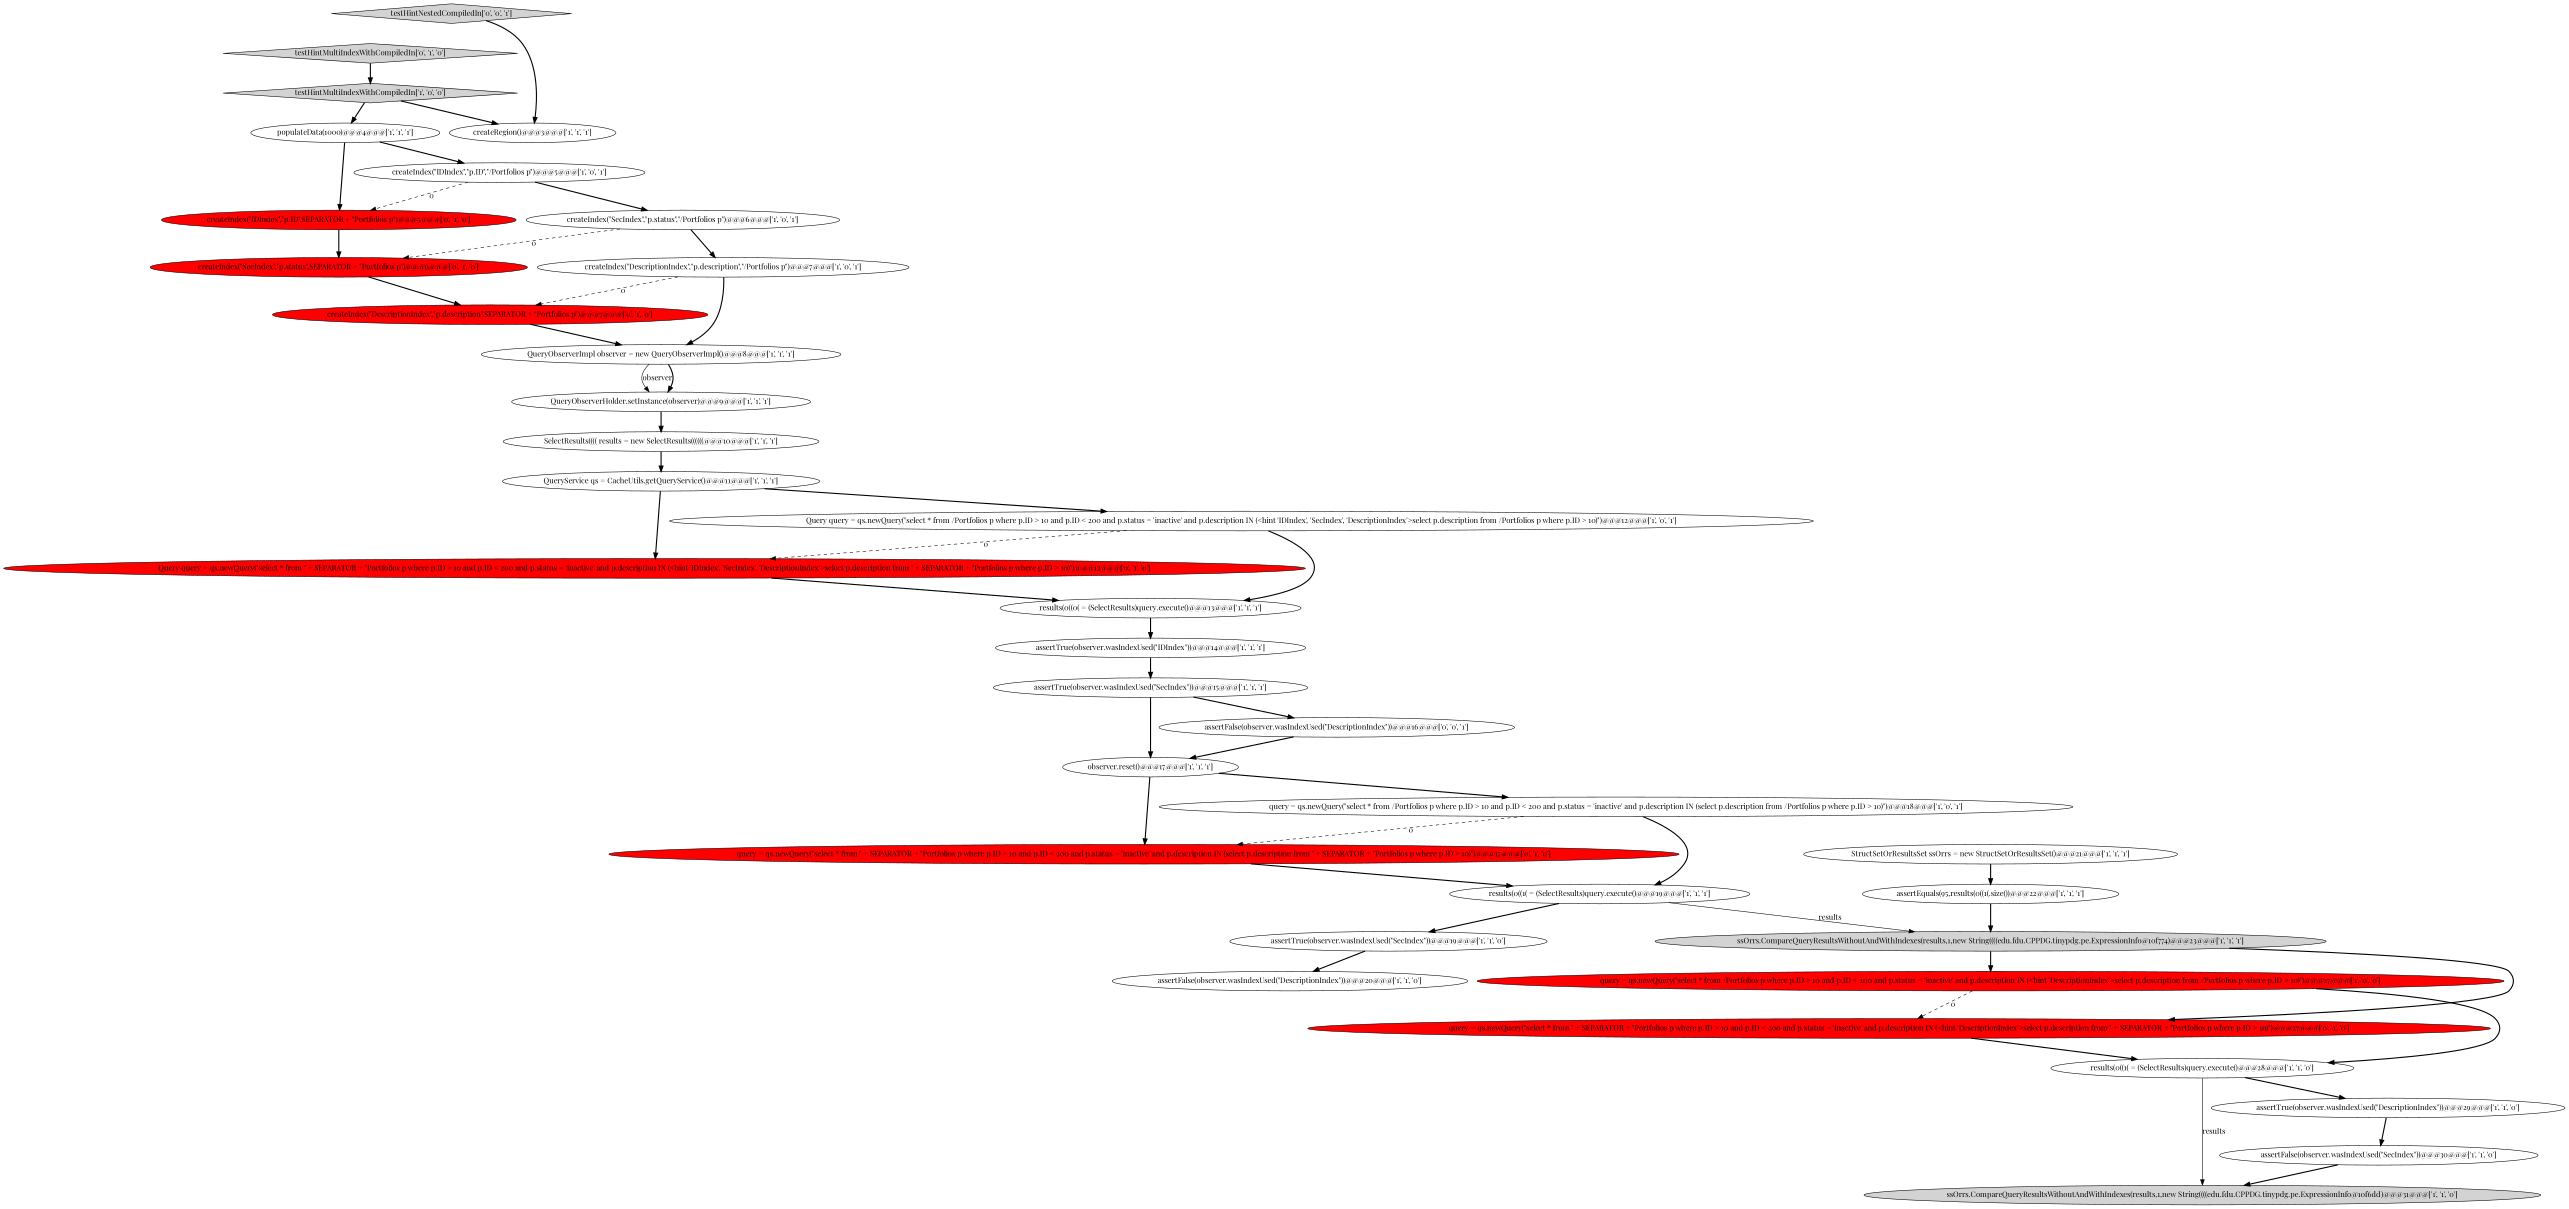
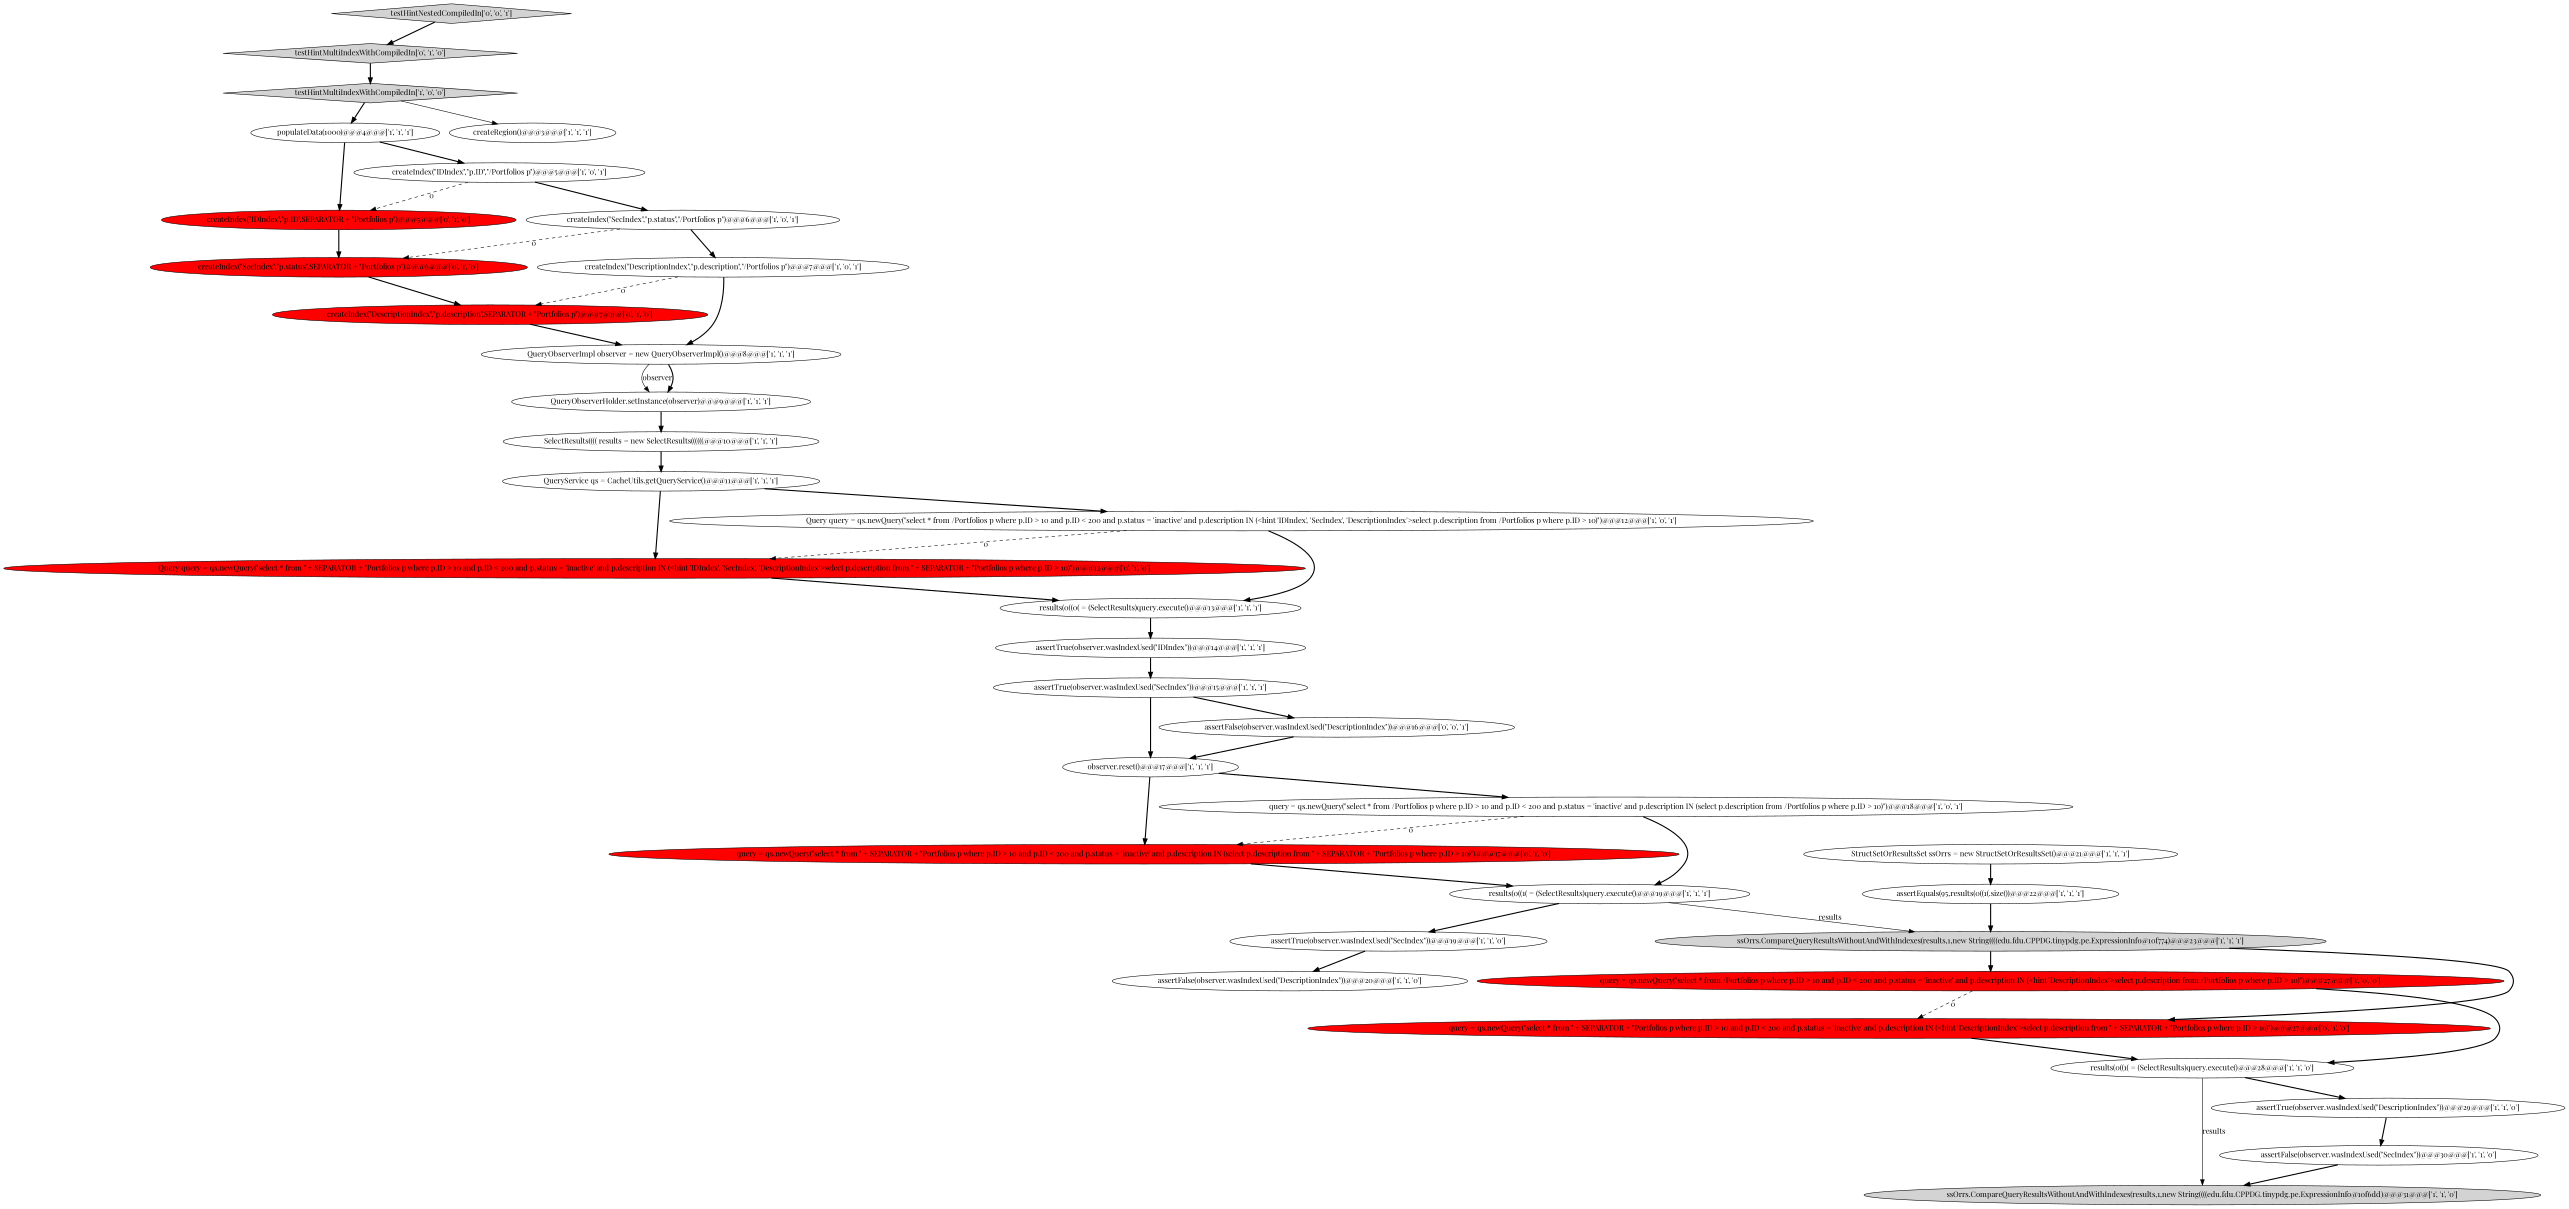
edge "testHintNestedCompiledIn['0', '0', '1']" -> "createRegion()@@@3@@@['1', '1', '1']": now "testHintNestedCompiledIn['0', '0', '1']" -> "testHintMultiIndexWithCompiledIn['0', '1', '0']"
edge "testHintMultiIndexWithCompiledIn['1', '0', '0']" -> "createRegion()@@@3@@@['1', '1', '1']": style bold -> solid
